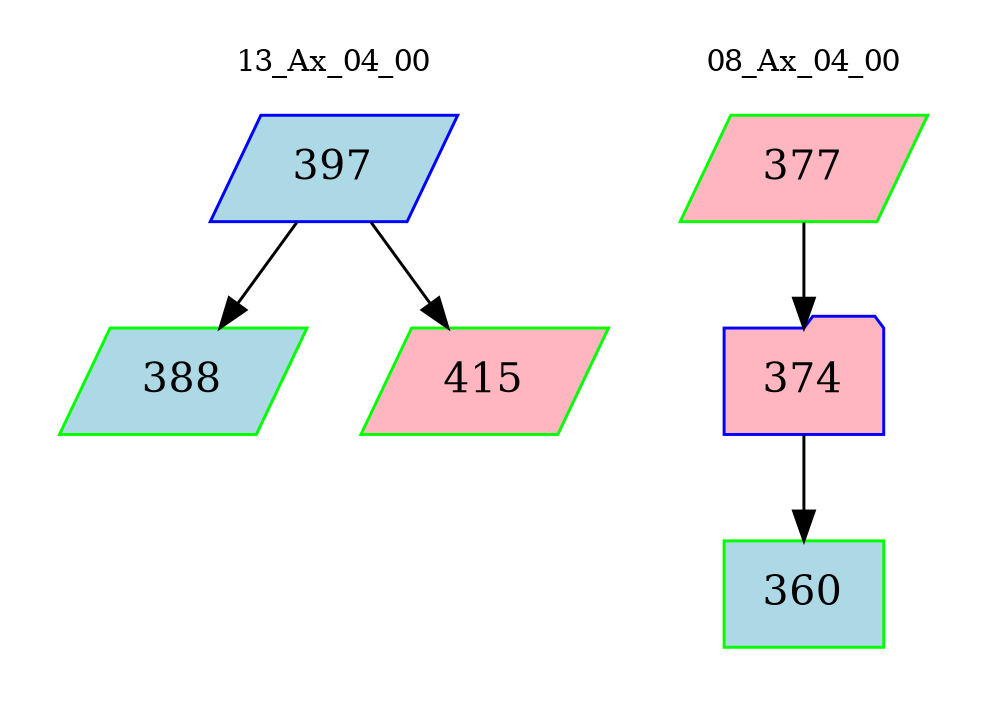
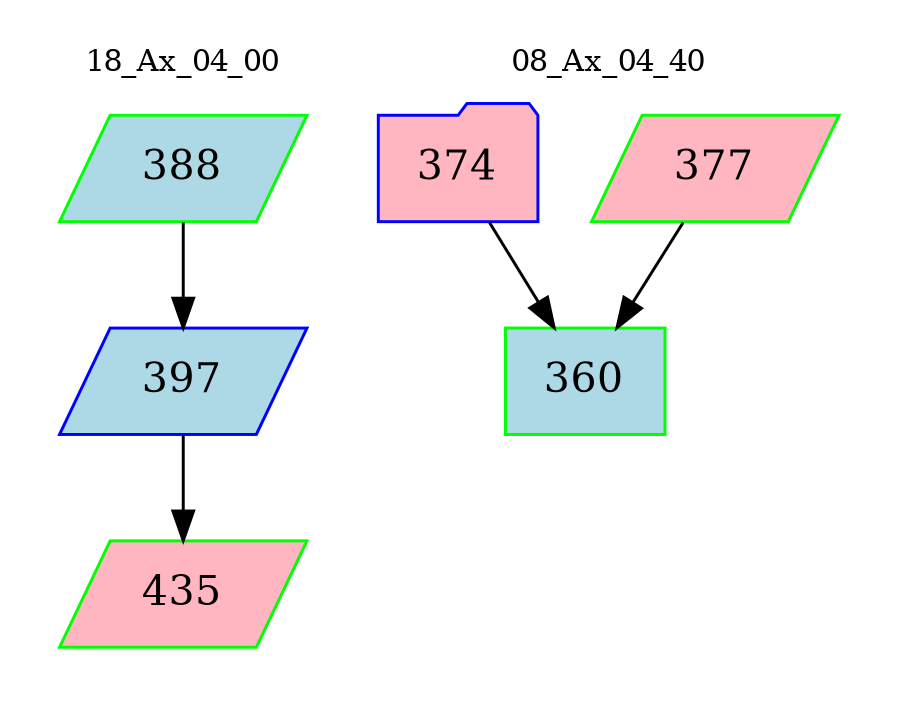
cluster "13_Ax_04_00": label "13_Ax_04_00" -> "18_Ax_04_00"
cluster "08_Ax_04_00": label "08_Ax_04_00" -> "08_Ax_04_40"
edge "377" -> "374": now "377" -> "360"
edge "397" -> "388": reversed
node "415": label "415" -> "435"
